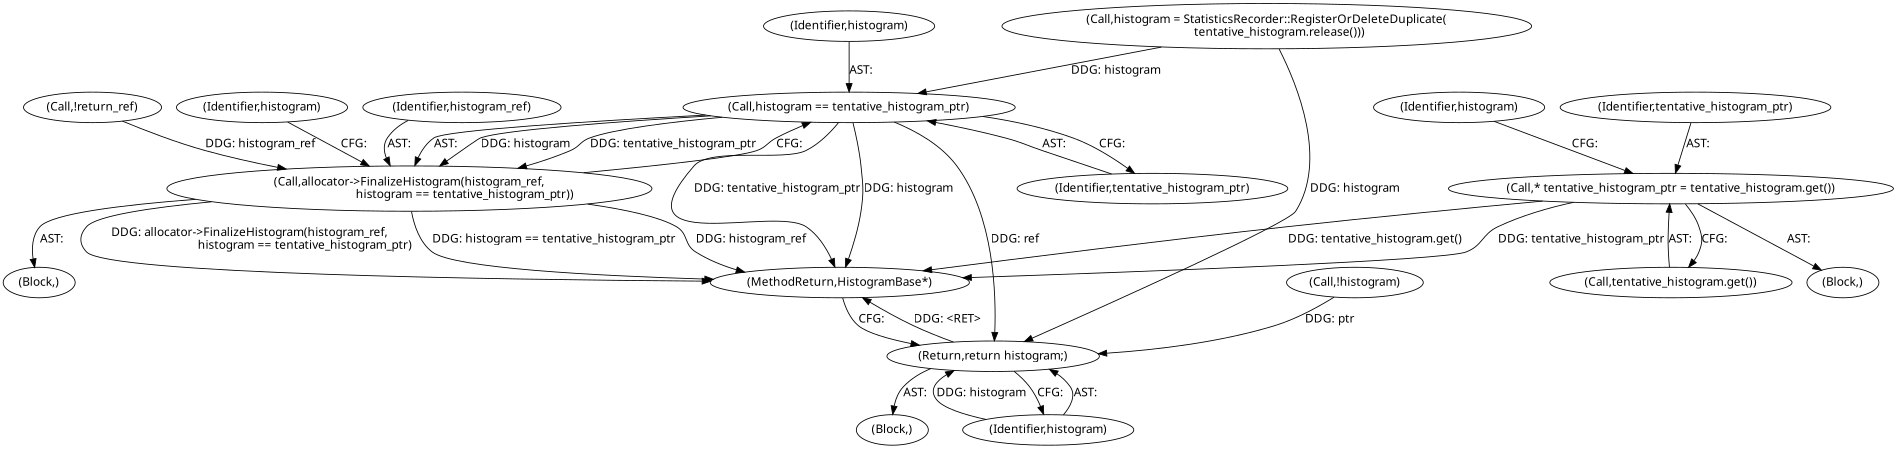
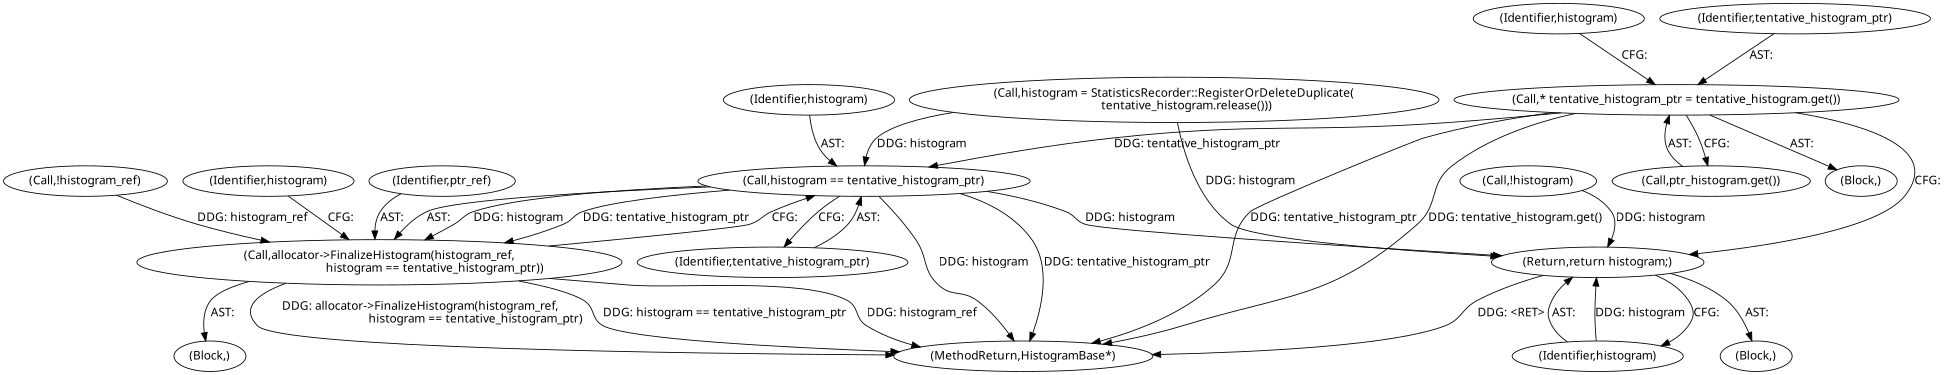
node "(Call,!return_ref)": label "(Call,!return_ref)" -> "(Call,!histogram_ref)"
node "(Identifier,histogram_ref)": label "(Identifier,histogram_ref)" -> "(Identifier,ptr_ref)"
edge "(Call,* tentative_histogram_ptr = tentative_histogram.get())" -> "(Call,histogram == tentative_histogram_ptr)": added, label "DDG: tentative_histogram_ptr"
edge "(Call,histogram == tentative_histogram_ptr)" -> "(Return,return histogram;)": label "DDG: ref" -> "DDG: histogram"
node "(Call,tentative_histogram.get())": label "(Call,tentative_histogram.get())" -> "(Call,ptr_histogram.get())"
edge "(Call,!histogram)" -> "(Return,return histogram;)": label "DDG: ptr" -> "DDG: histogram"
edge "(MethodReturn,HistogramBase*)" -> "(Return,return histogram;)": now "(Call,* tentative_histogram_ptr = tentative_histogram.get())" -> "(Return,return histogram;)"
